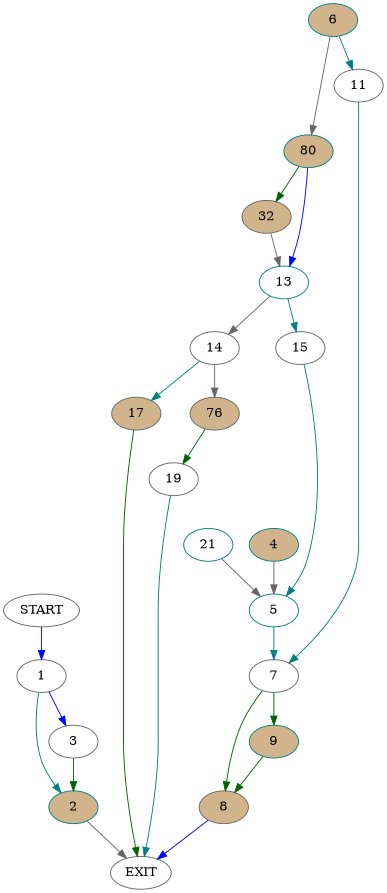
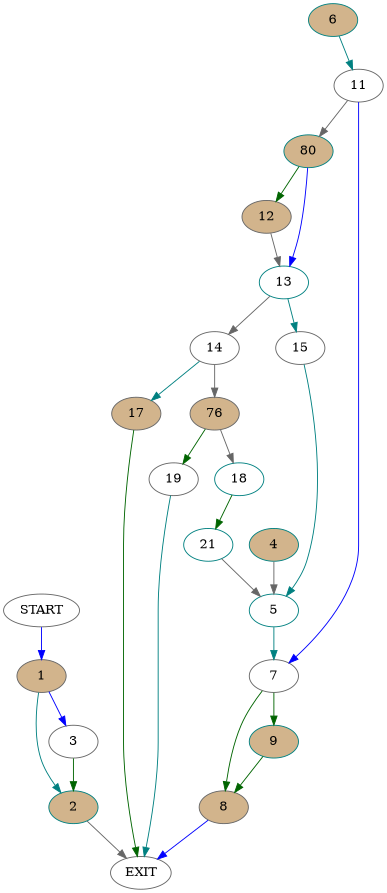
edge "6" -> "80": now "11" -> "80"
node "32": label "32" -> "12"
edge "11" -> "7": color teal -> blue
node "18": added
node "1": fillcolor white -> tan
